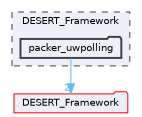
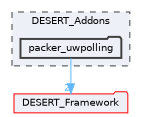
cluster "DESERT_Framework": label "DESERT_Framework" -> "DESERT_Addons"
